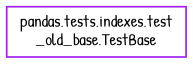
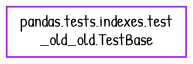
node "pandas.tests.indexes.test _old_base.TestBase": label "pandas.tests.indexes.test _old_base.TestBase" -> "pandas.tests.indexes.test _old_old.TestBase"
